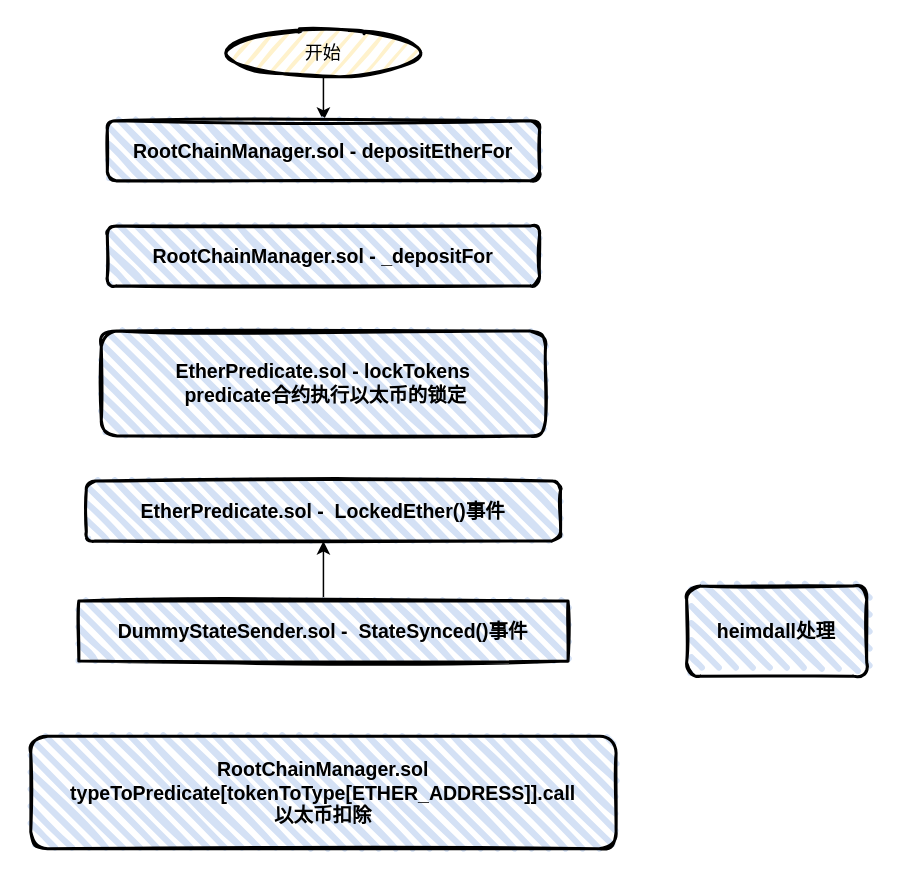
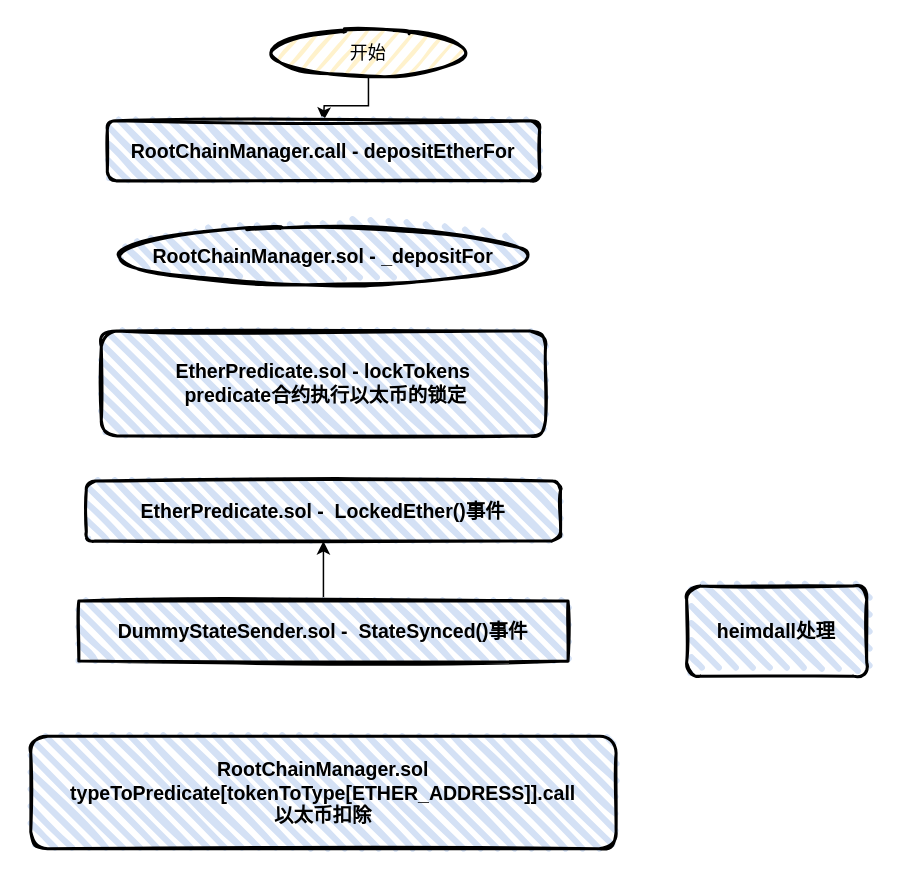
node "开始": moved (323, 53) -> (368, 53)
node "RootChainManager.sol - depositEtherFor": label "RootChainManager.sol - depositEtherFor" -> "RootChainManager.call - depositEtherFor"
node "RootChainManager.sol - _depositFor": shape rounded rectangle -> ellipse
